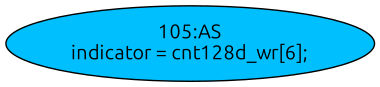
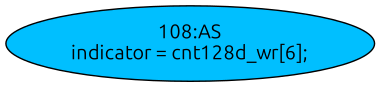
node "105:AS indicator = cnt128d_wr[6];": label "105:AS indicator = cnt128d_wr[6];" -> "108:AS indicator = cnt128d_wr[6];"
